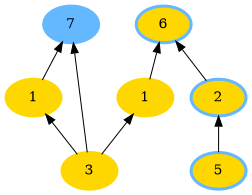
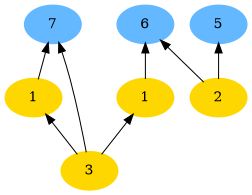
node "6": fillcolor gold -> steelblue1
node "2": color steelblue1 -> gold
edge "5" -> "2": reversed
node "5": fillcolor gold -> steelblue1
